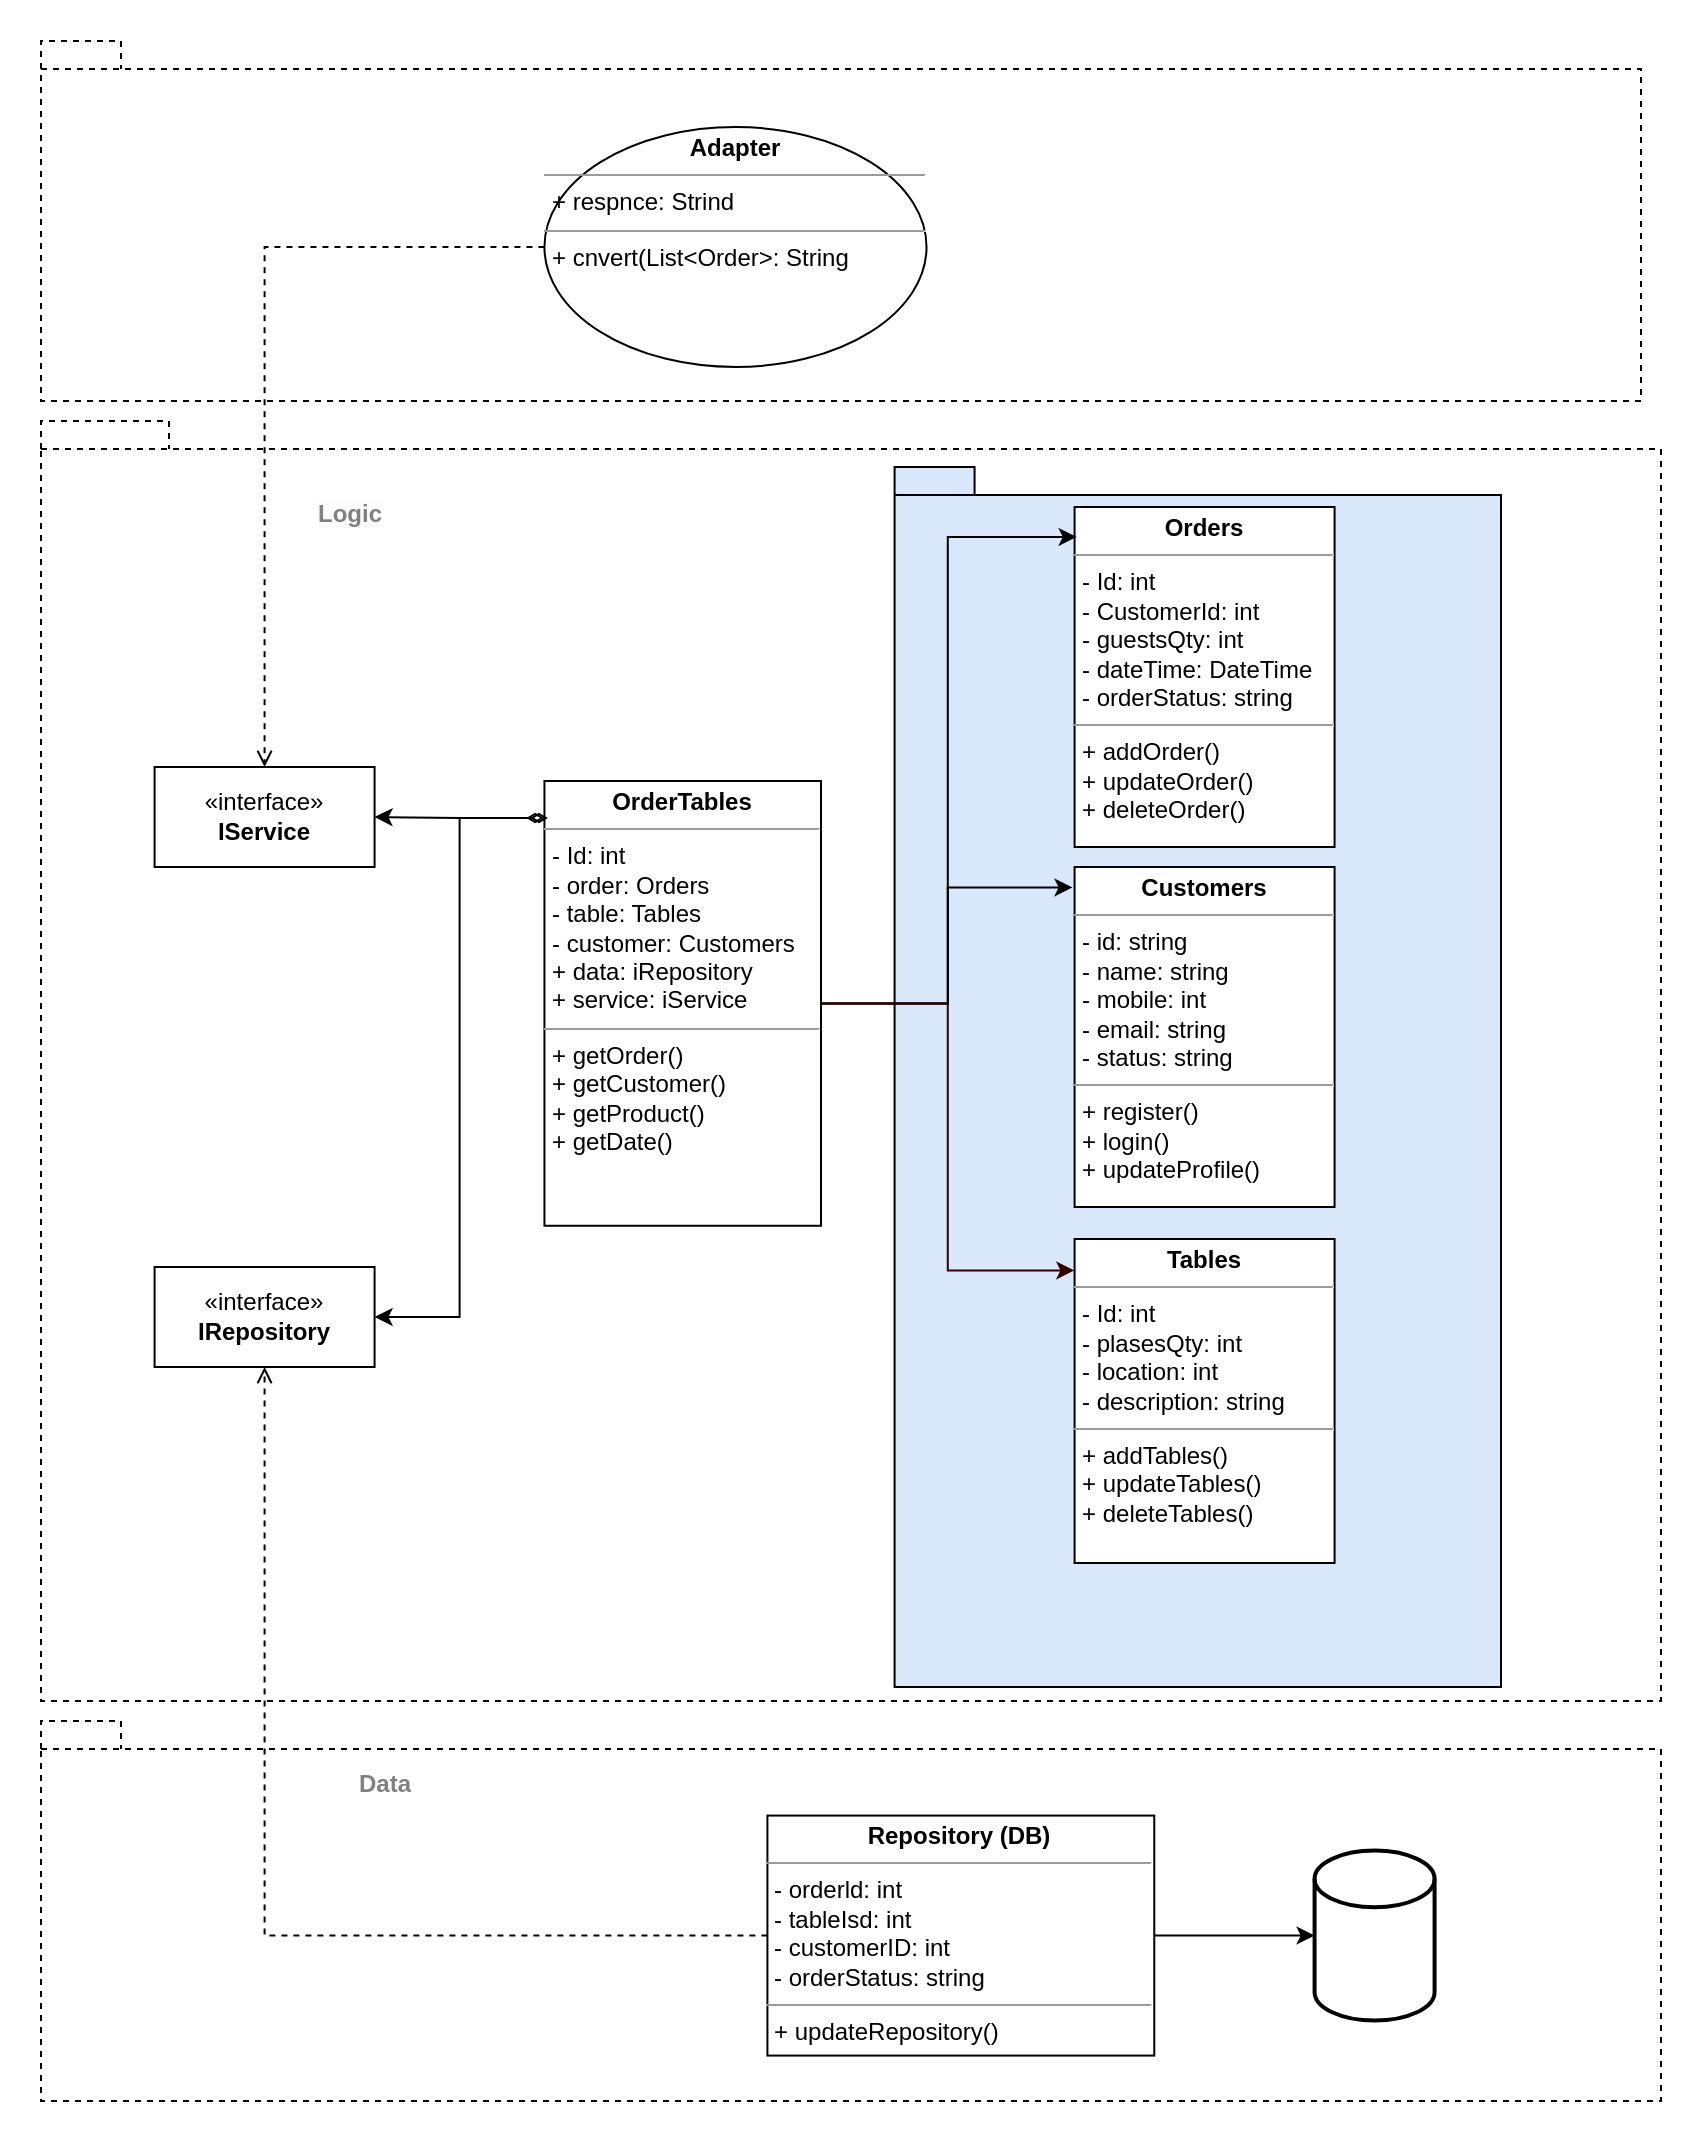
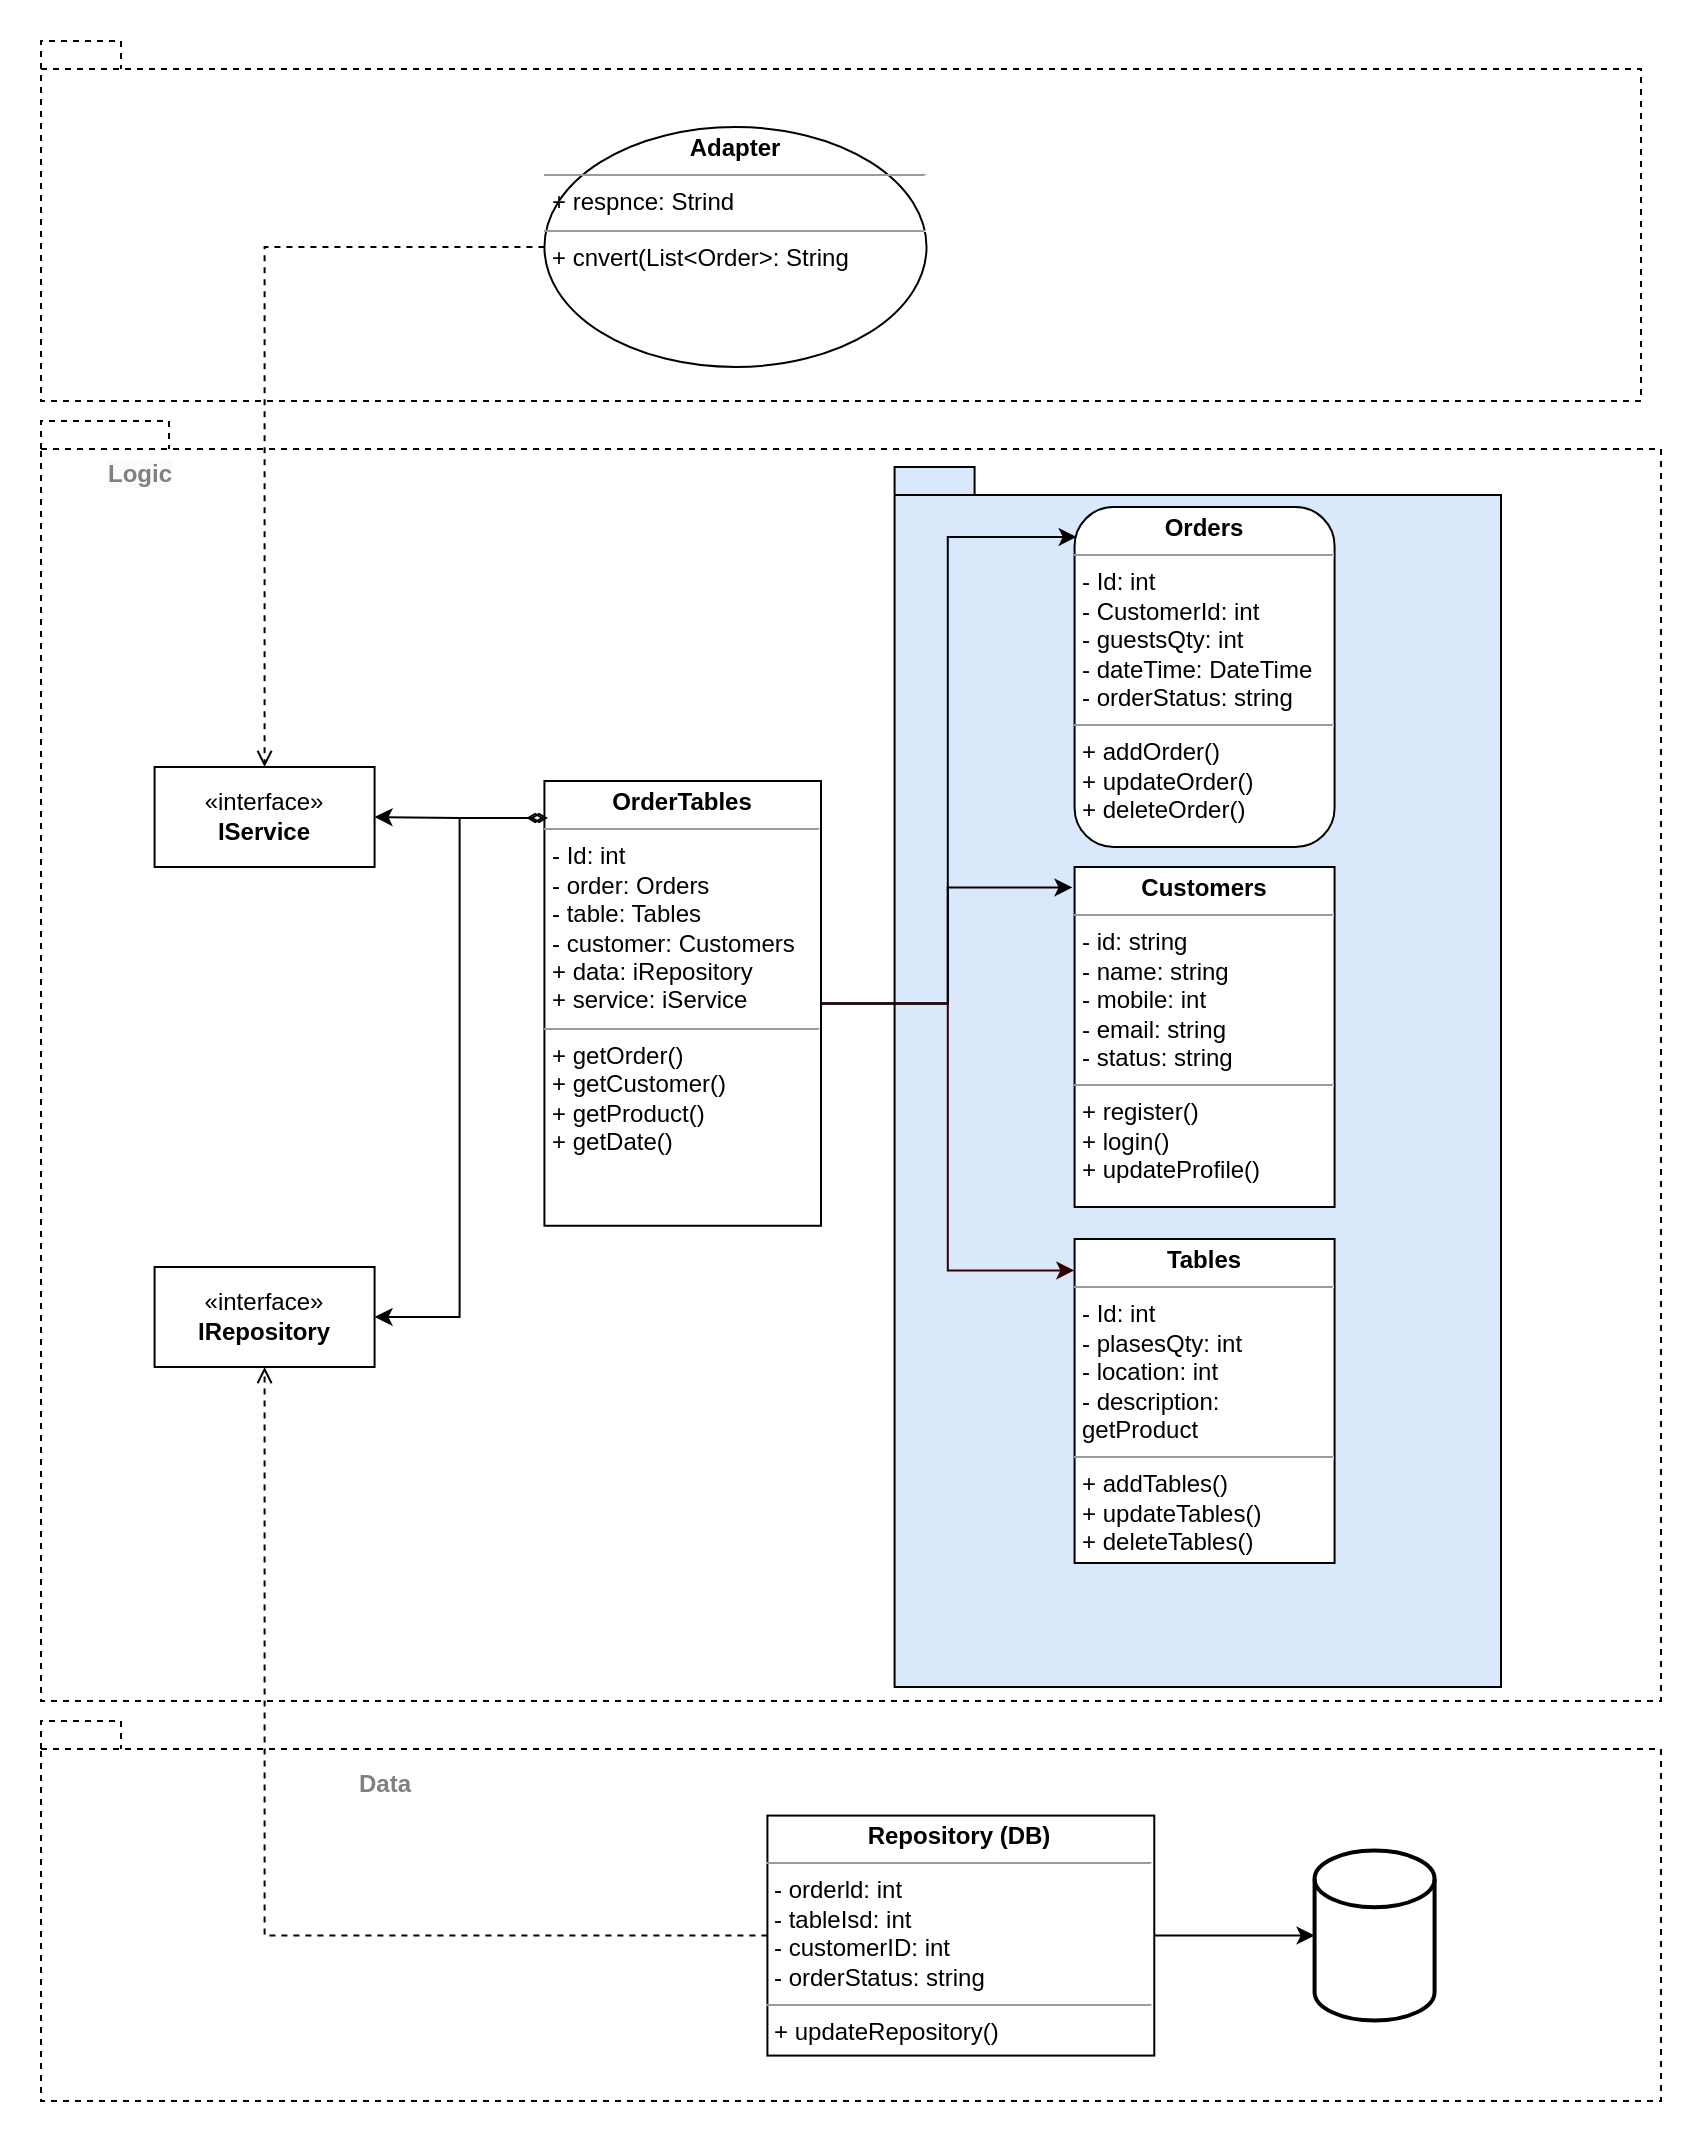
node "Logic": moved (425, 527) -> (215, 487)
node "Orders - Id: int - CustomerId: int - guestsQty: int - dateTime: DateTime - orderStatus: string + addOrder() + updateOrder() + deleteOrder()": shape rectangle -> rounded rectangle
node "Tables - Id: int - plasesQty: int - location: int - description: string + addTables() + updateTables() + deleteTables()": label "Tables - Id: int - plasesQty: int - location: int - description: string + addTables() + updateTables() + deleteTables()" -> "Tables - Id: int - plasesQty: int - location: int - description: getProduct + addTables() + updateTables() + deleteTables()"
